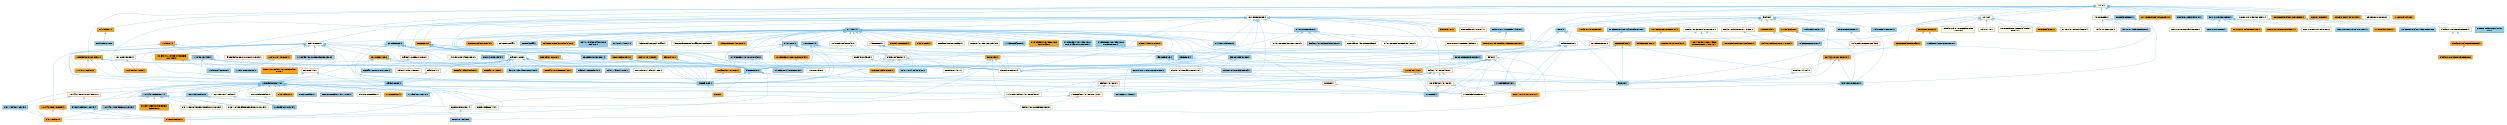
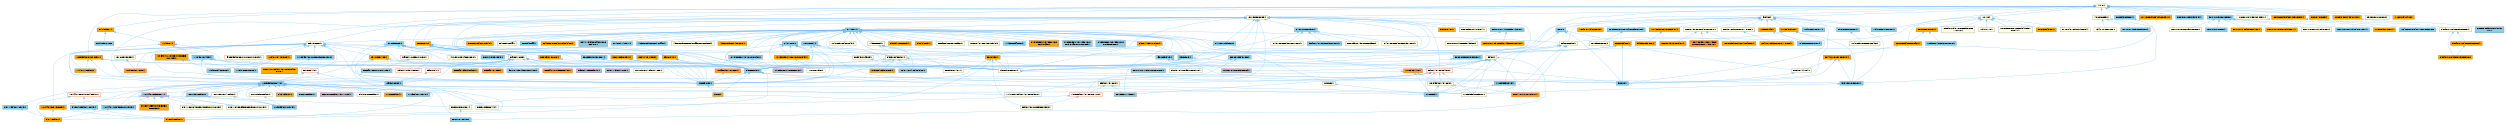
edge "MultiBox.h" -> "SLinkedBox.h": added
node "VideoProducerBackBuffer.h": fillcolor lightyellow -> skyblue
edge "SlateApplication.h" -> "AnimationEditorUtils.h": now "SlateApplication.h" -> "SWindow.h"
